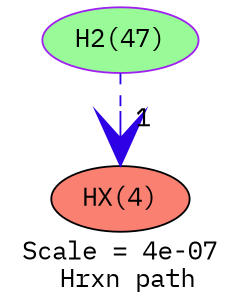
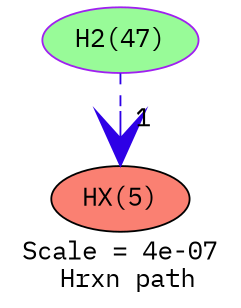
node "HX(4)": label "HX(4)" -> "HX(5)"
